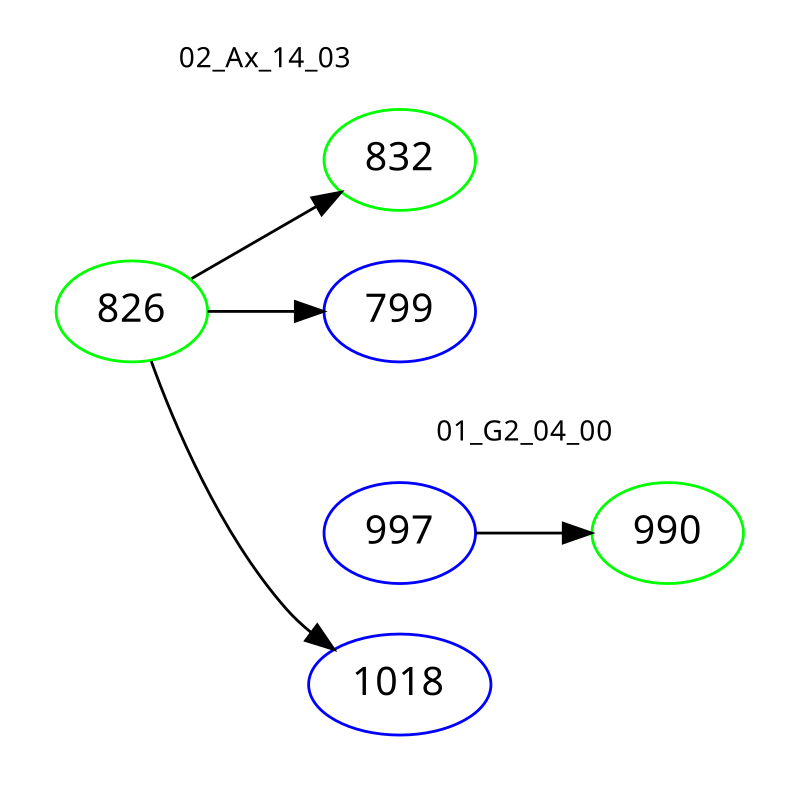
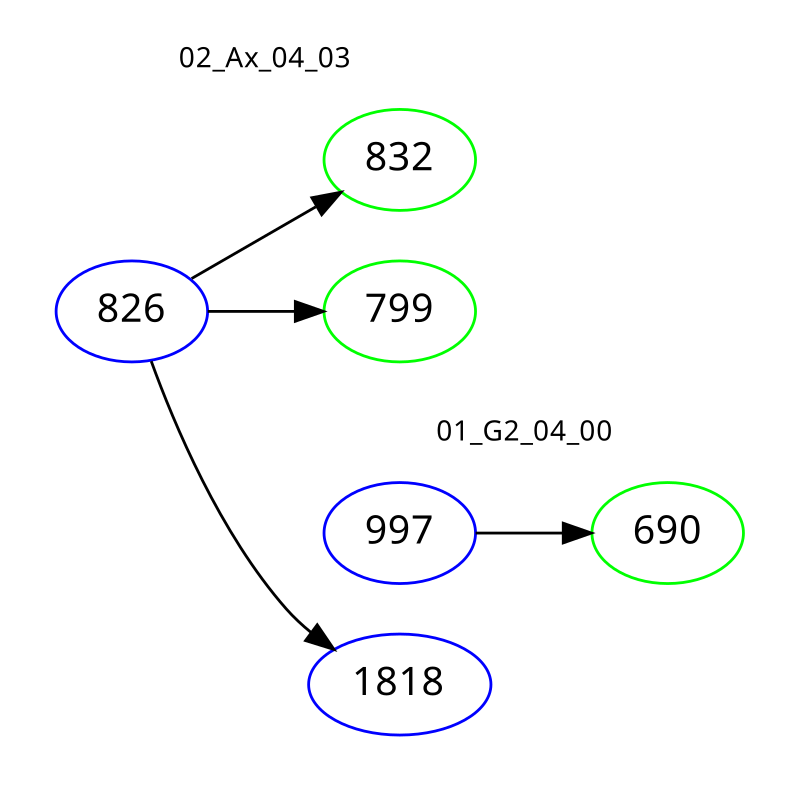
cluster "02_Ax_14_03": label "02_Ax_14_03" -> "02_Ax_04_03"
node "826": color green -> blue
node "799": color blue -> green
node "990": label "990" -> "690"
node "1018": label "1018" -> "1818"
